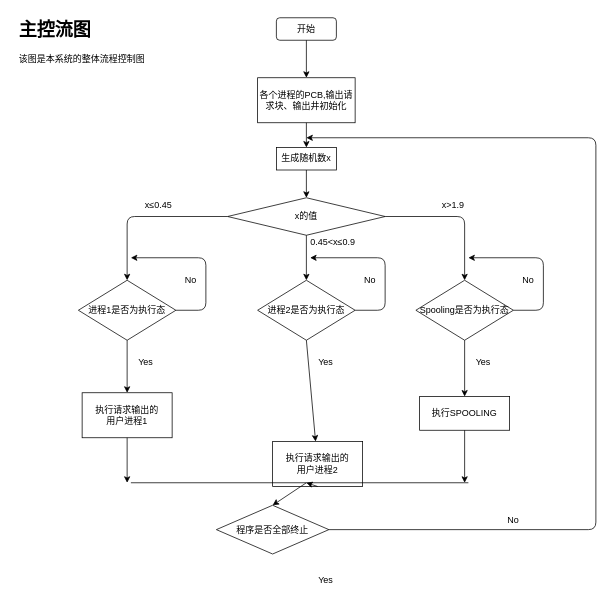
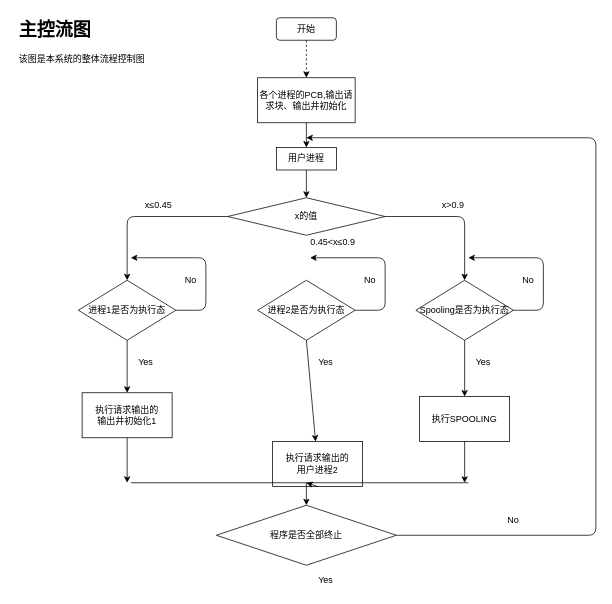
edge "开始" -> "各个进程的PCB,输出请求块、输出井初始化": style solid -> dashed
node "生成随机数x": label "生成随机数x" -> "用户进程"
node "x>1.9": label "x>1.9" -> "x>0.9"
edge "x的值" -> "进程2是否为执行态": removed
node "执行SPOOLING": size 90x34 -> 90x45
node "执行请求输出的 用户进程1": label "执行请求输出的 用户进程1" -> "执行请求输出的 输出井初始化1"
node "程序是否全部终止": size 113x49 -> 180x60
